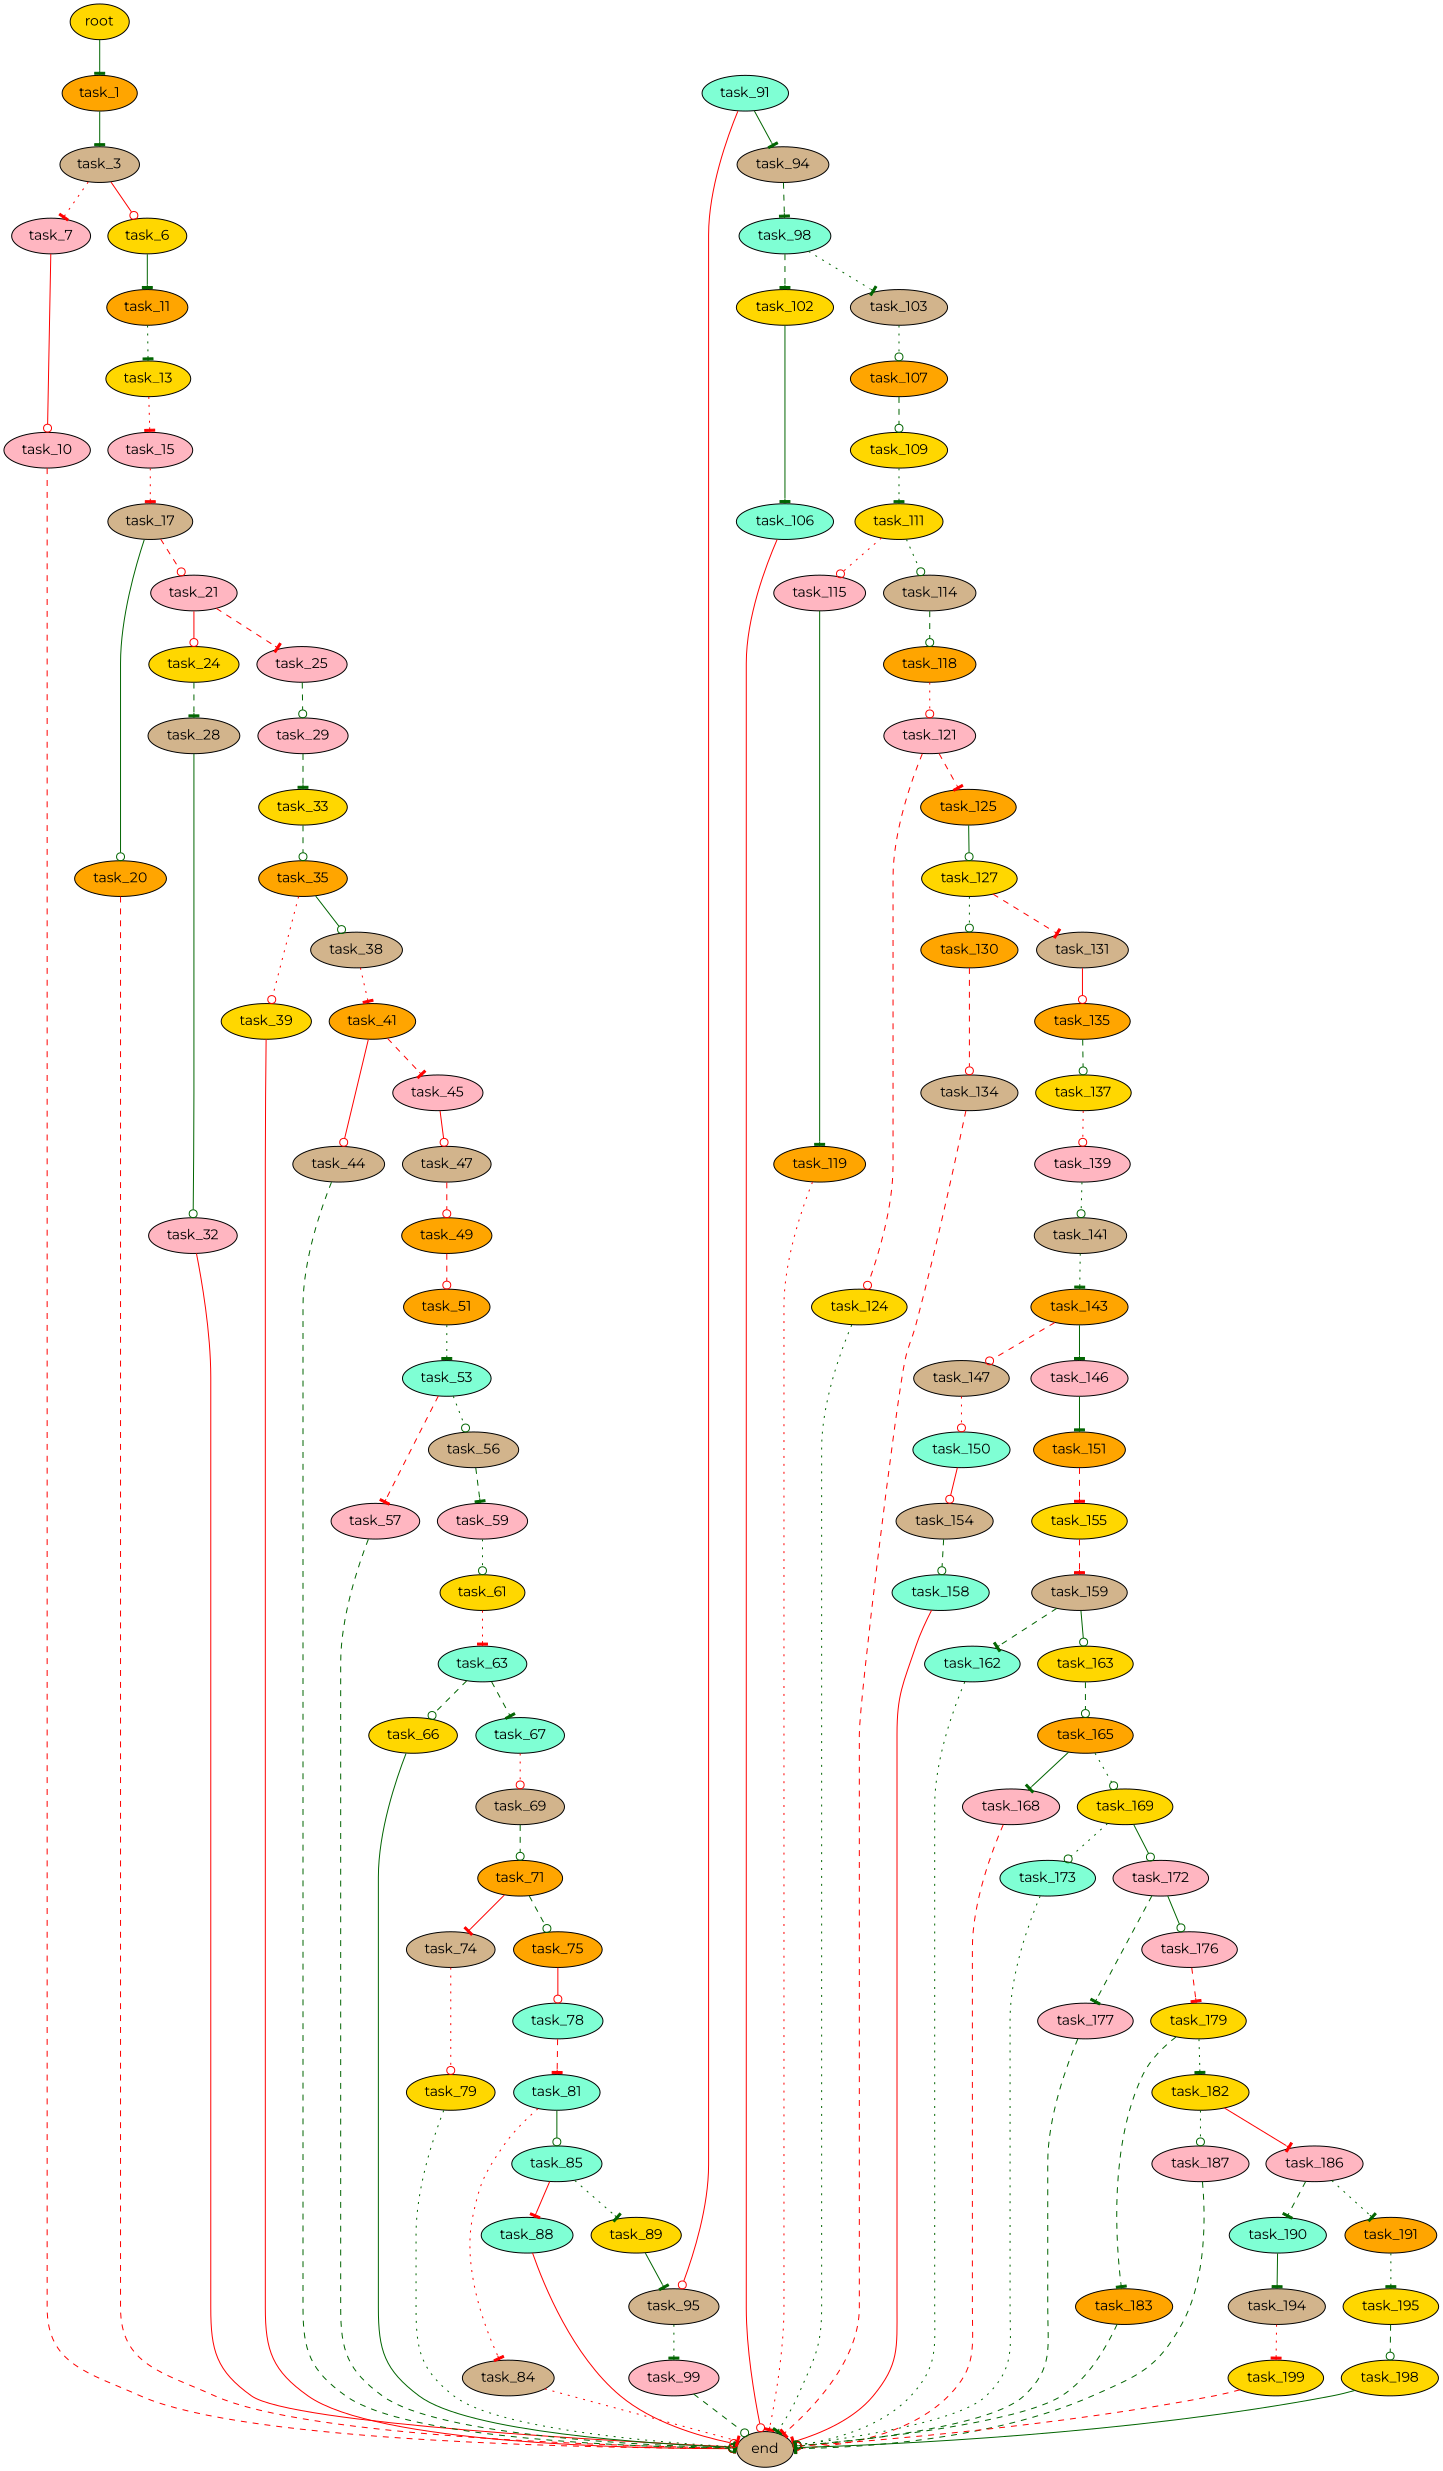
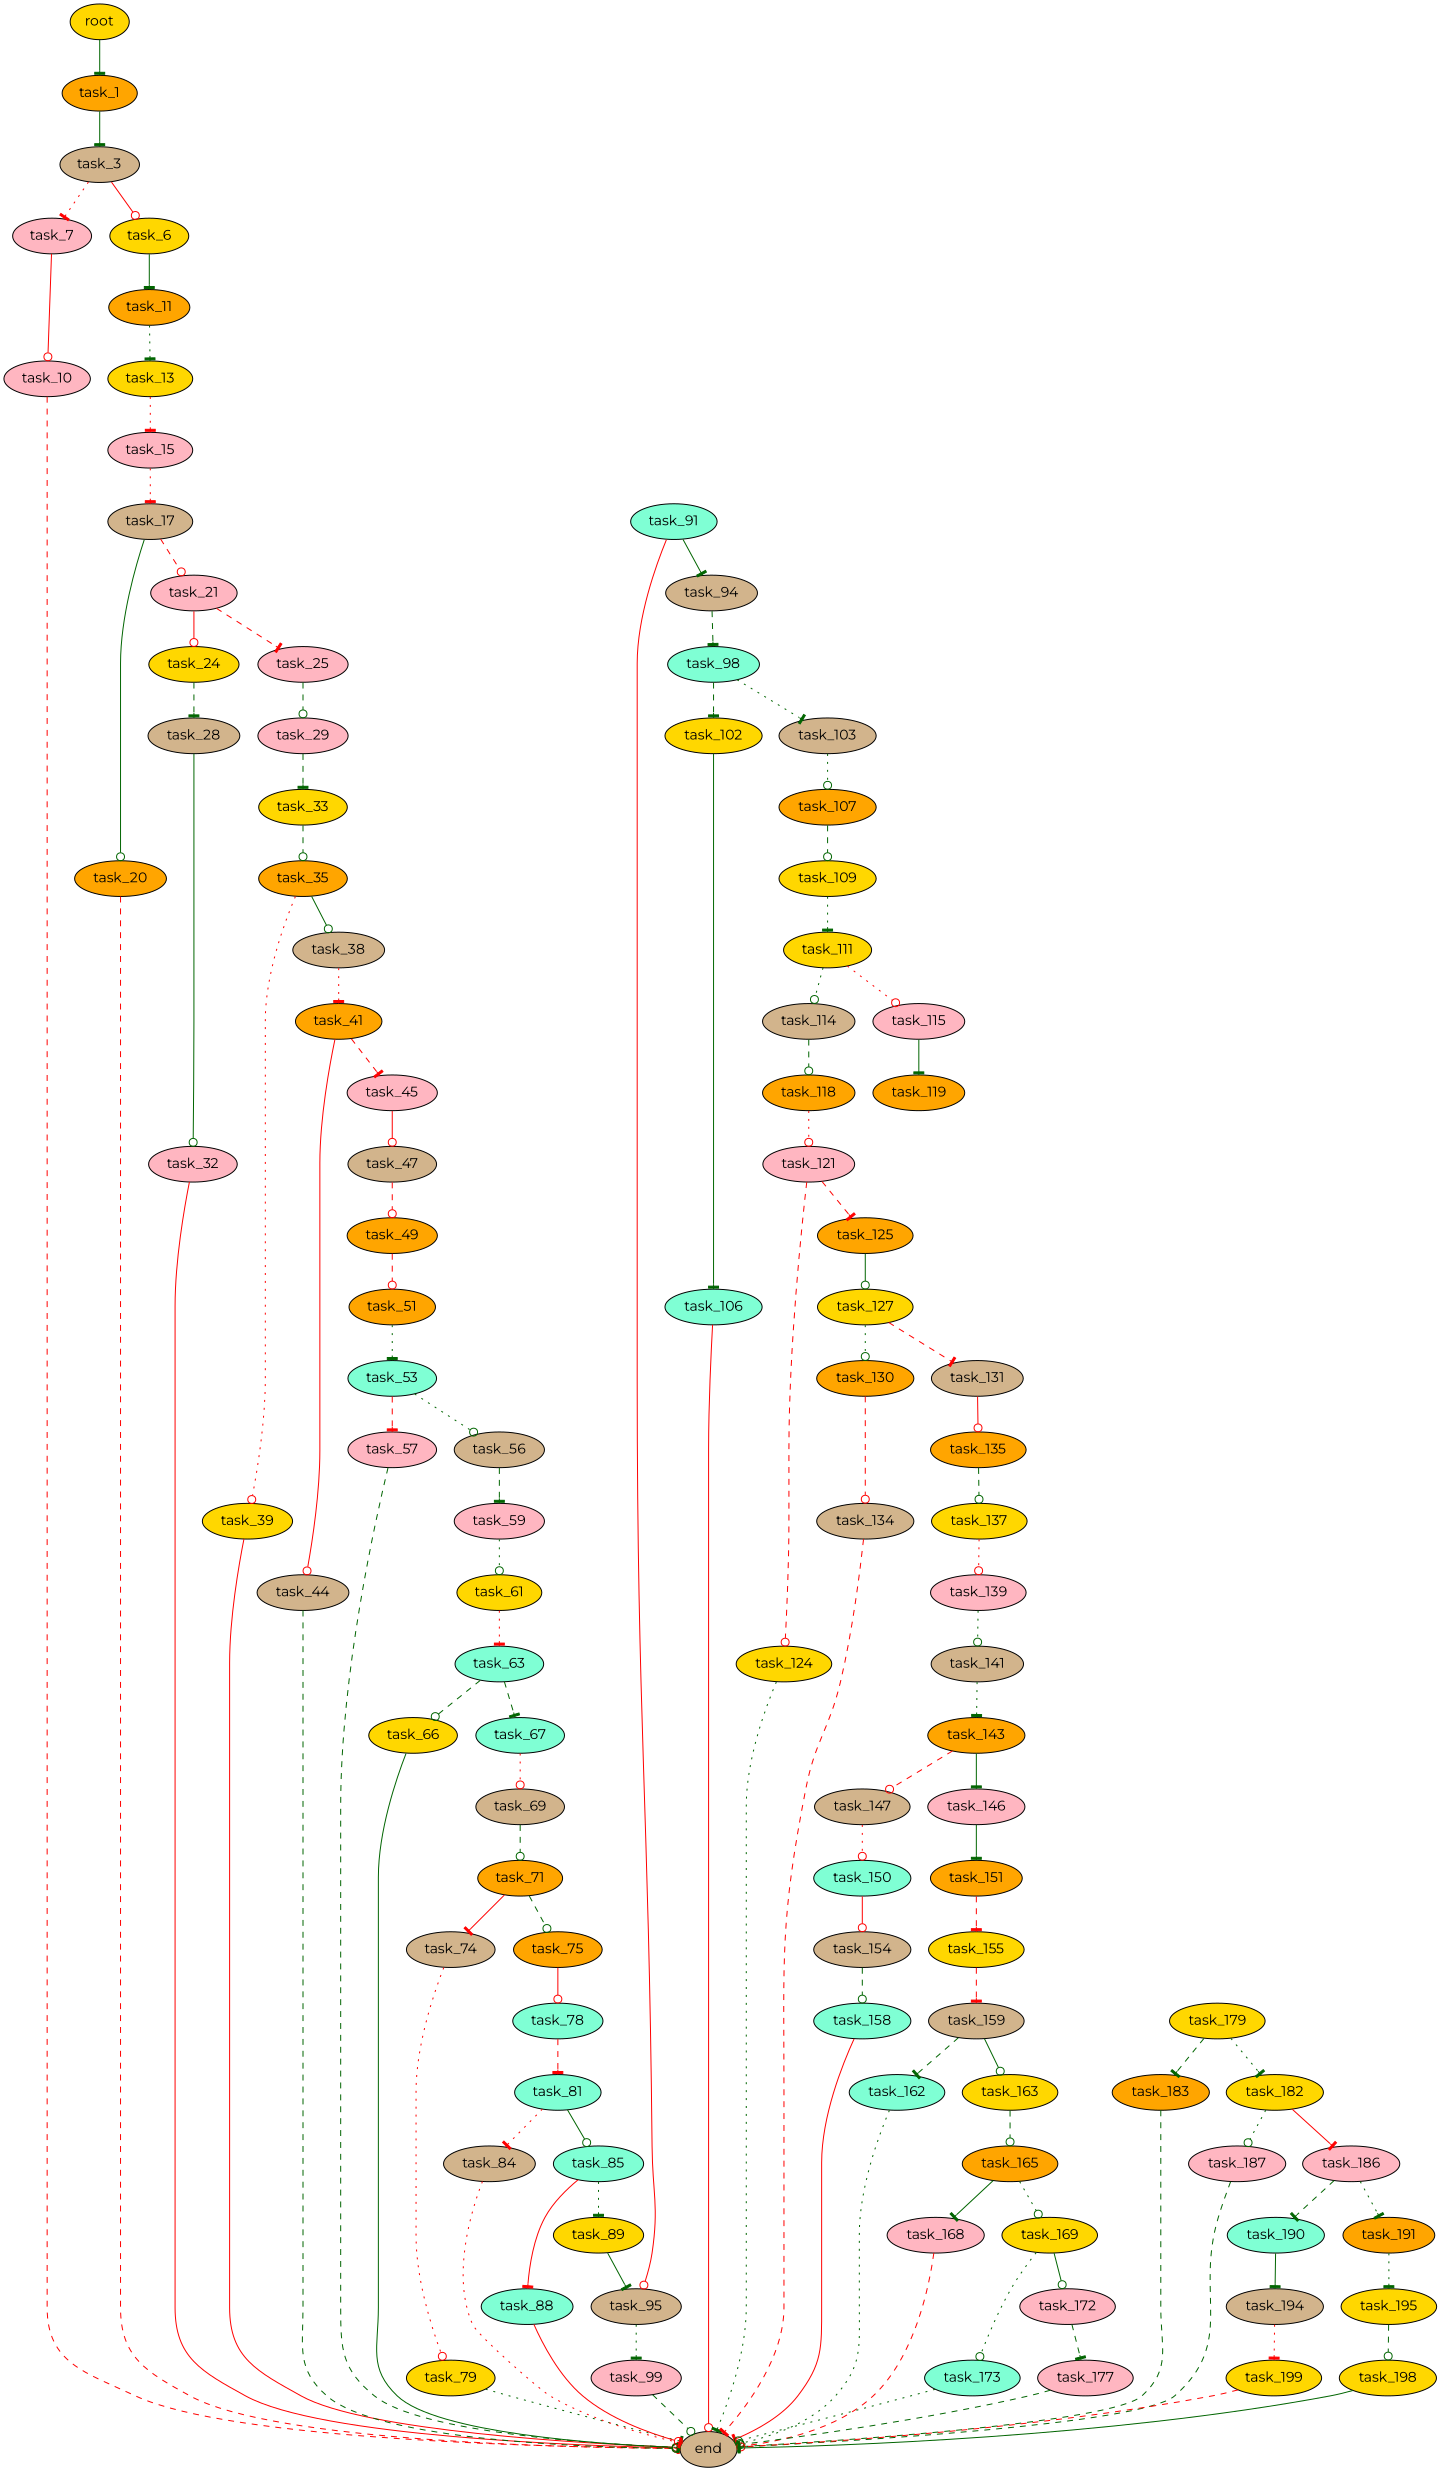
edge "task_119" -> "end": removed
node "task_176": removed
